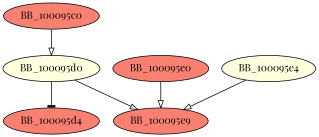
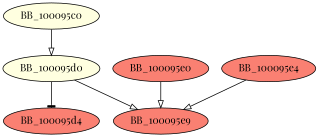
node "BB_100095c0": fillcolor salmon -> lightyellow
node "BB_100095e4": fillcolor lightyellow -> salmon
